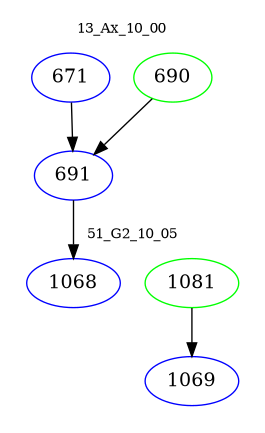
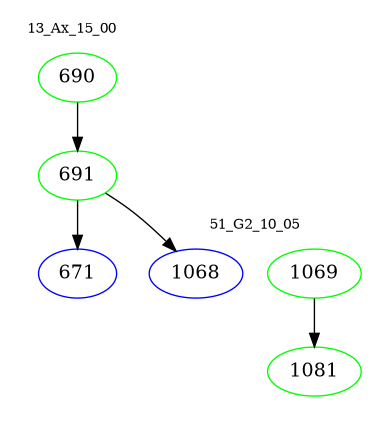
cluster "13_Ax_10_00": label "13_Ax_10_00" -> "13_Ax_15_00"
edge "671" -> "691": reversed
node "691": color blue -> green
edge "1081" -> "1069": reversed
node "1069": color blue -> green
